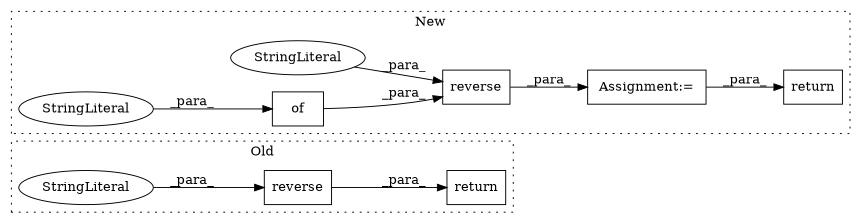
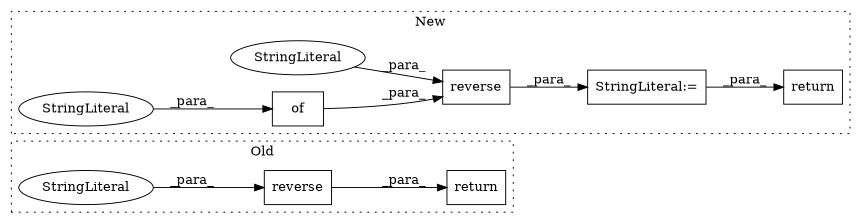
node "Assignment:=": label "Assignment:=" -> "StringLiteral:="
